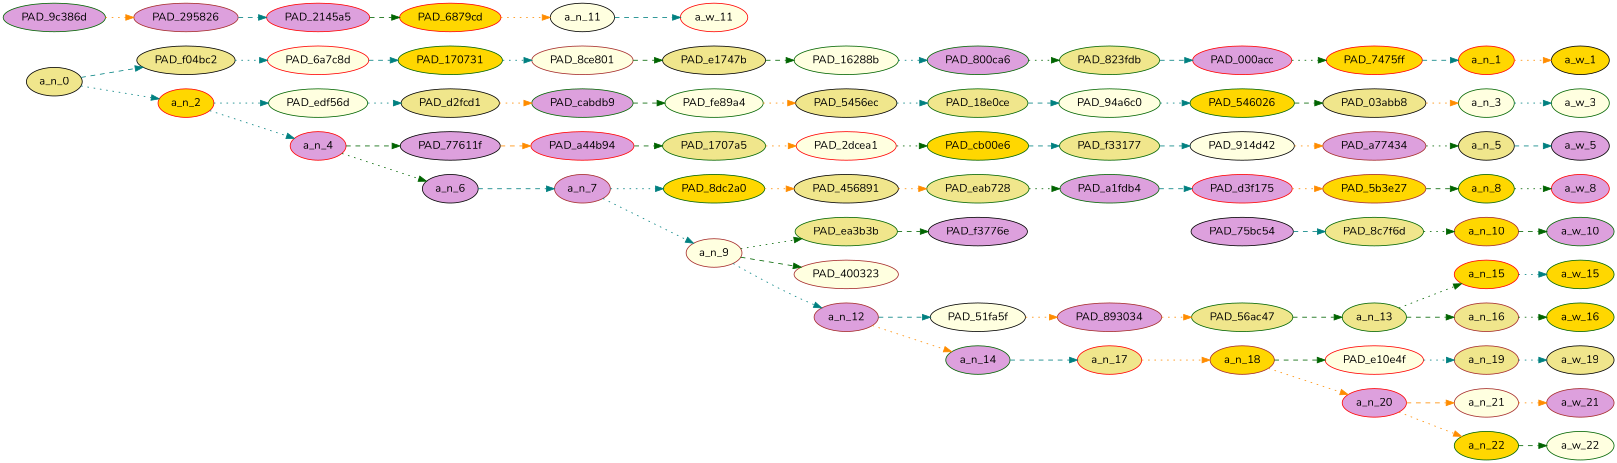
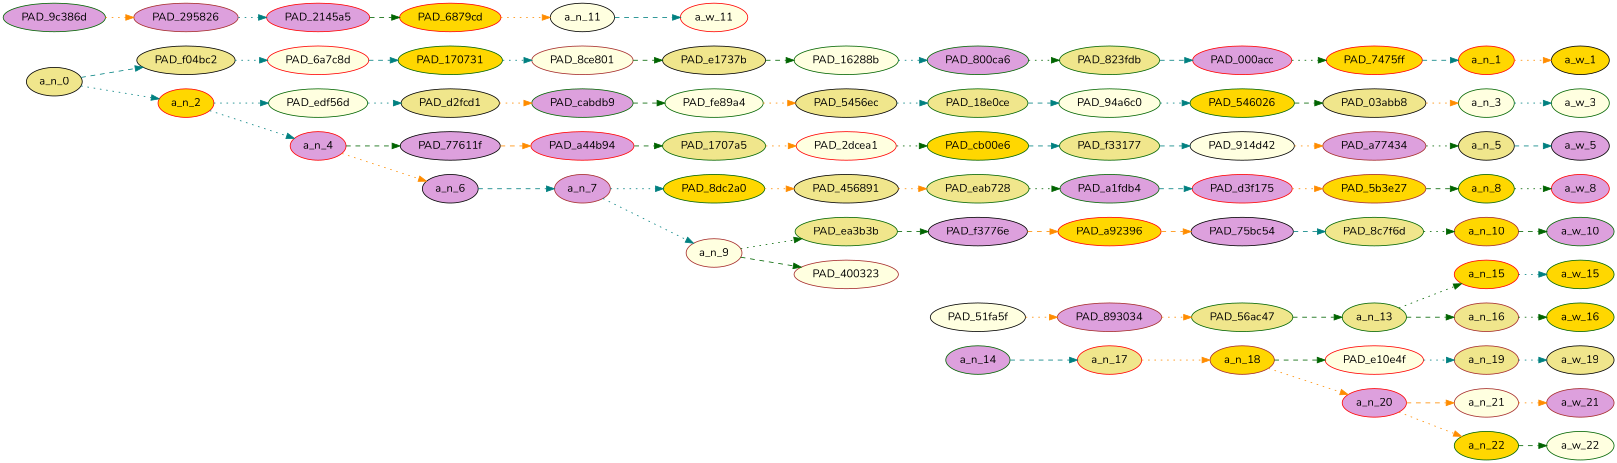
edge "PAD_295826" -> "PAD_2145a5": style dashed -> dotted
node "PAD_e1747b": label "PAD_e1747b" -> "PAD_e1737b"
edge "a_n_4" -> "a_n_6": color darkgreen -> darkorange
node "PAD_a92396": added
node "a_n_12": removed
